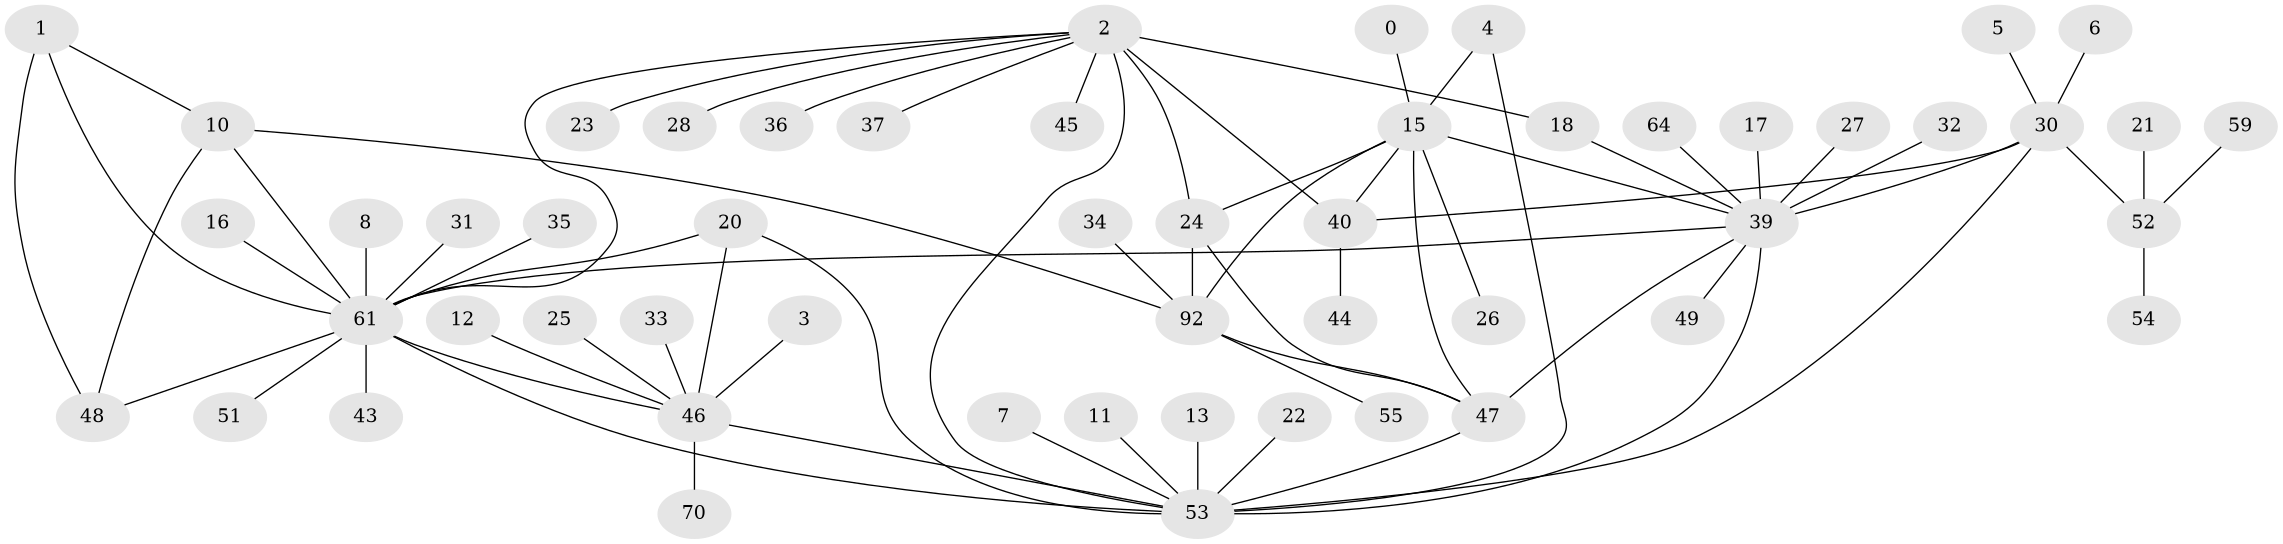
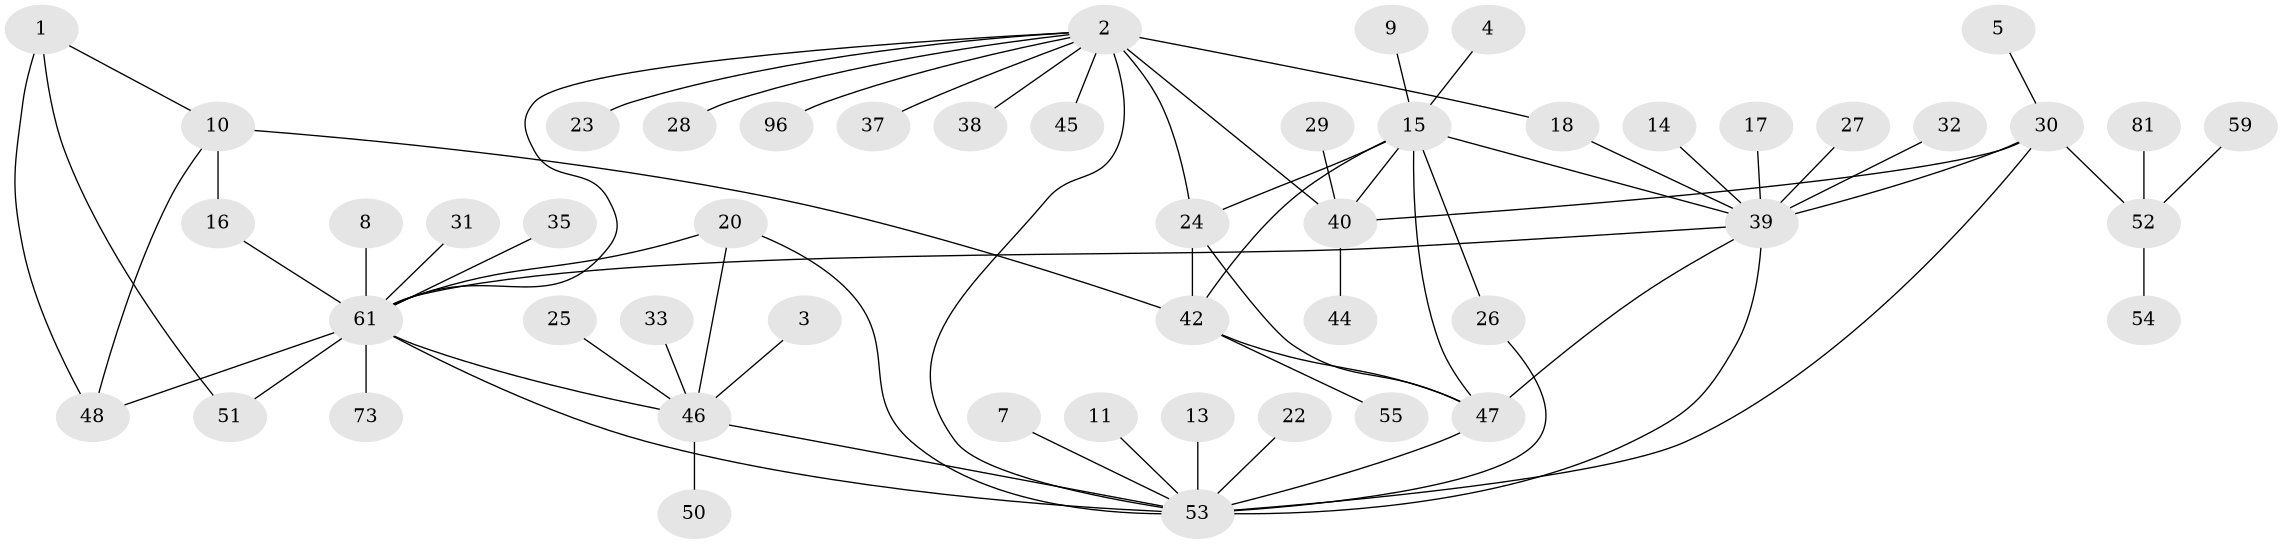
node "0": label "0" -> "9"
node "6": removed
node "36": label "36" -> "96"
node "38": added
node "29": added
node "64": label "64" -> "14"
node "21": label "21" -> "81"
edge "1" -- "61": now "1" -- "51"
edge "10" -- "61": now "10" -- "16"
node "34": removed
node "12": removed
node "92": label "92" -> "42"
node "49": removed
edge "4" -- "53": now "26" -- "53"
node "43": label "43" -> "73"
node "70": label "70" -> "50"
